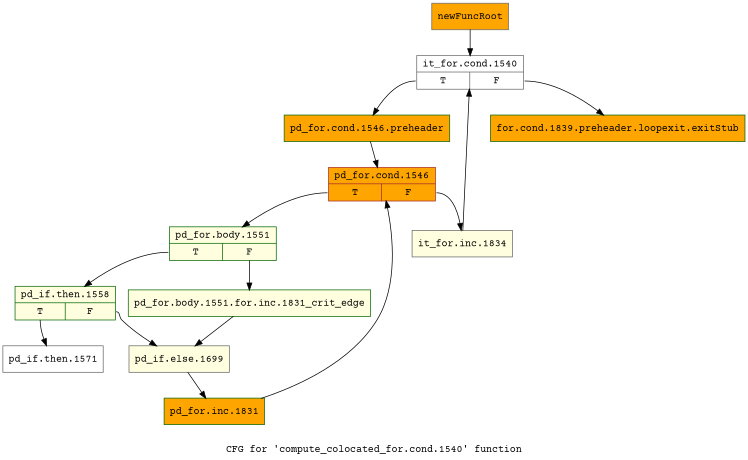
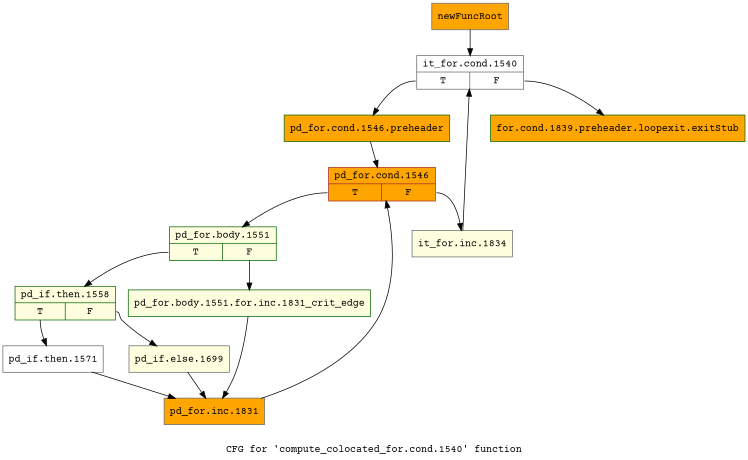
edge "pd_for.body.1551.for.inc.1831_crit_edge" -> "pd_if.else.1699": now "pd_for.body.1551.for.inc.1831_crit_edge" -> "pd_for.inc.1831"
edge "pd_if.then.1571" -> "pd_for.inc.1831": added
node "pd_for.inc.1831": color darkgreen -> gray40
